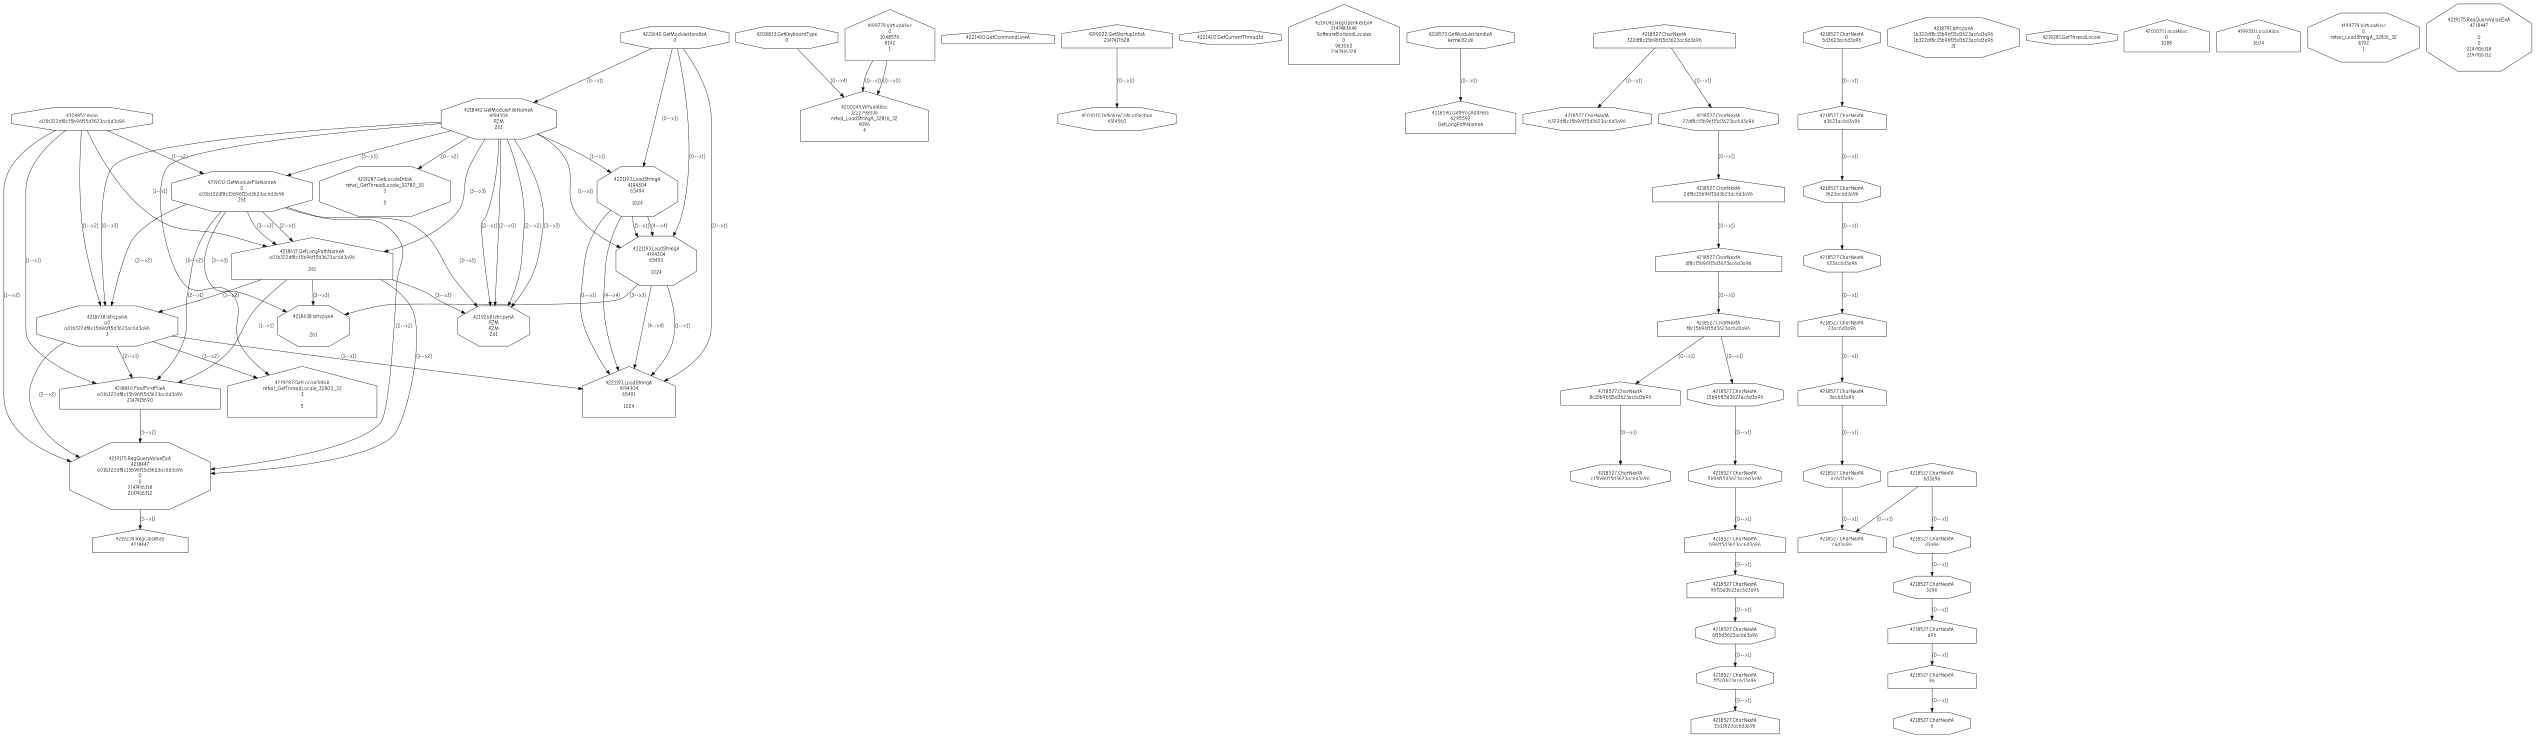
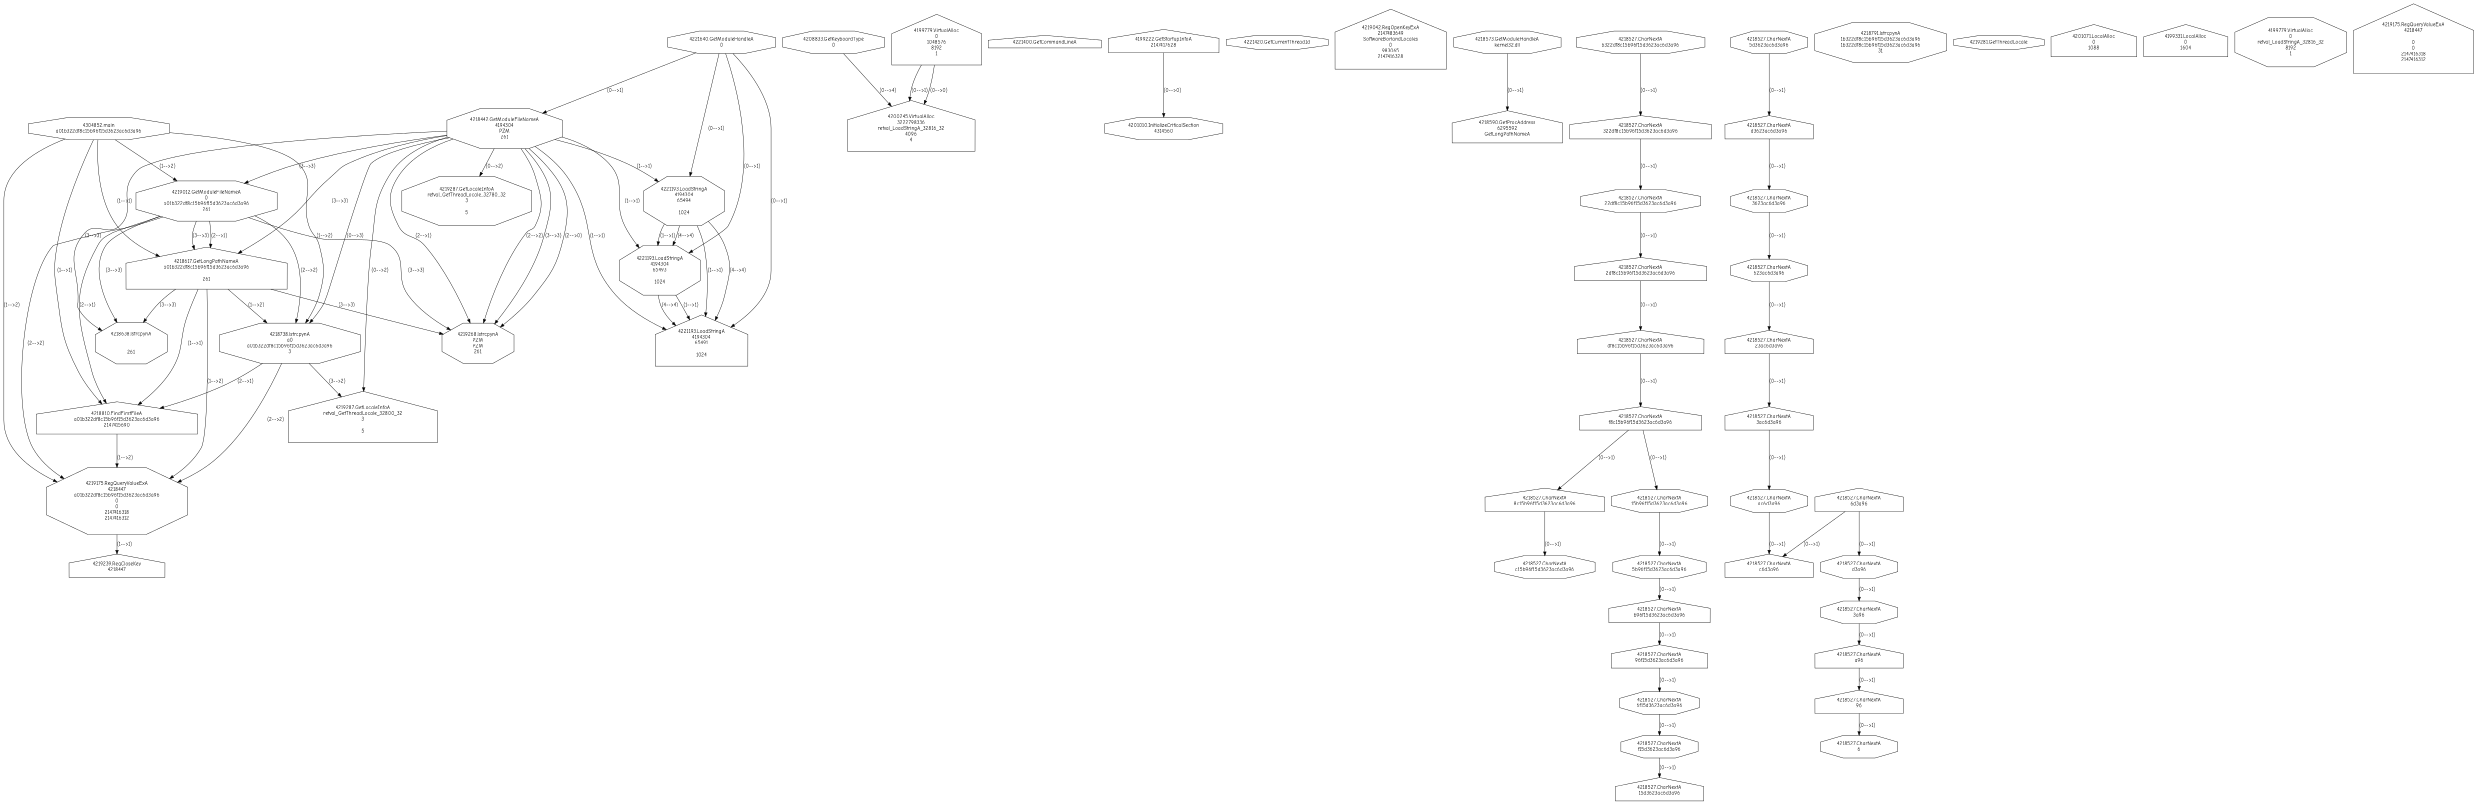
node "4219175.RegQueryValueExA 4218447 0 0 2147416318 2147416312": shape octagon -> house
edge "4218527.CharNextA 322df8c15b96f15d3623ac6d3a96" -> "4218527.CharNextA b322df8c15b96f15d3623ac6d3a96": reversed
node "4219287.GetLocaleInfoA retval_GetThreadLocale_32780_30 3 5": label "4219287.GetLocaleInfoA retval_GetThreadLocale_32780_30 3 5" -> "4219287.GetLocaleInfoA retval_GetThreadLocale_32780_32 3 5"
edge "4221193.LoadStringA 4194304 65493 1024" -> "4218638.lstrcpynA 261": now "4218442.GetModuleFileNameA 4194304 PZM 261" -> "4218638.lstrcpynA 261"
edge "4218738.lstrcpynA a0 a01b322df8c15b96f15d3623ac6d3a96 3" -> "4221193.LoadStringA 4194304 65491 1024": now "4218442.GetModuleFileNameA 4194304 PZM 261" -> "4221193.LoadStringA 4194304 65491 1024"
